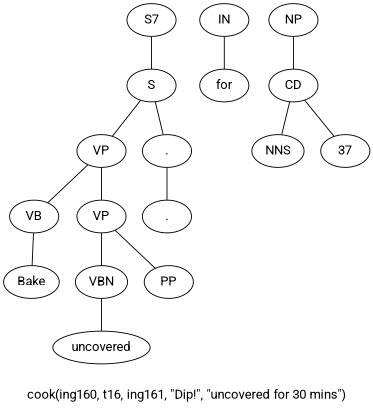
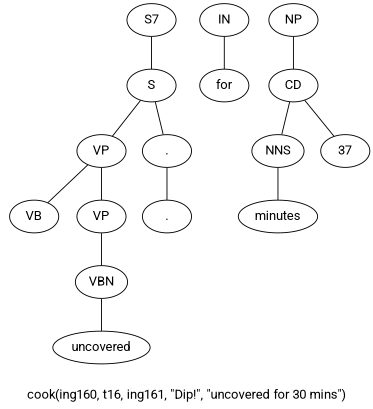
node "minutes": added
node "Bake": removed
node "PP": removed
